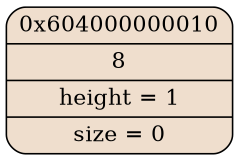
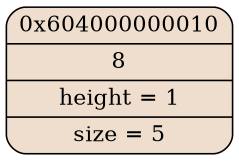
node "0x604000000010": text "size = 0" -> "size = 5"
